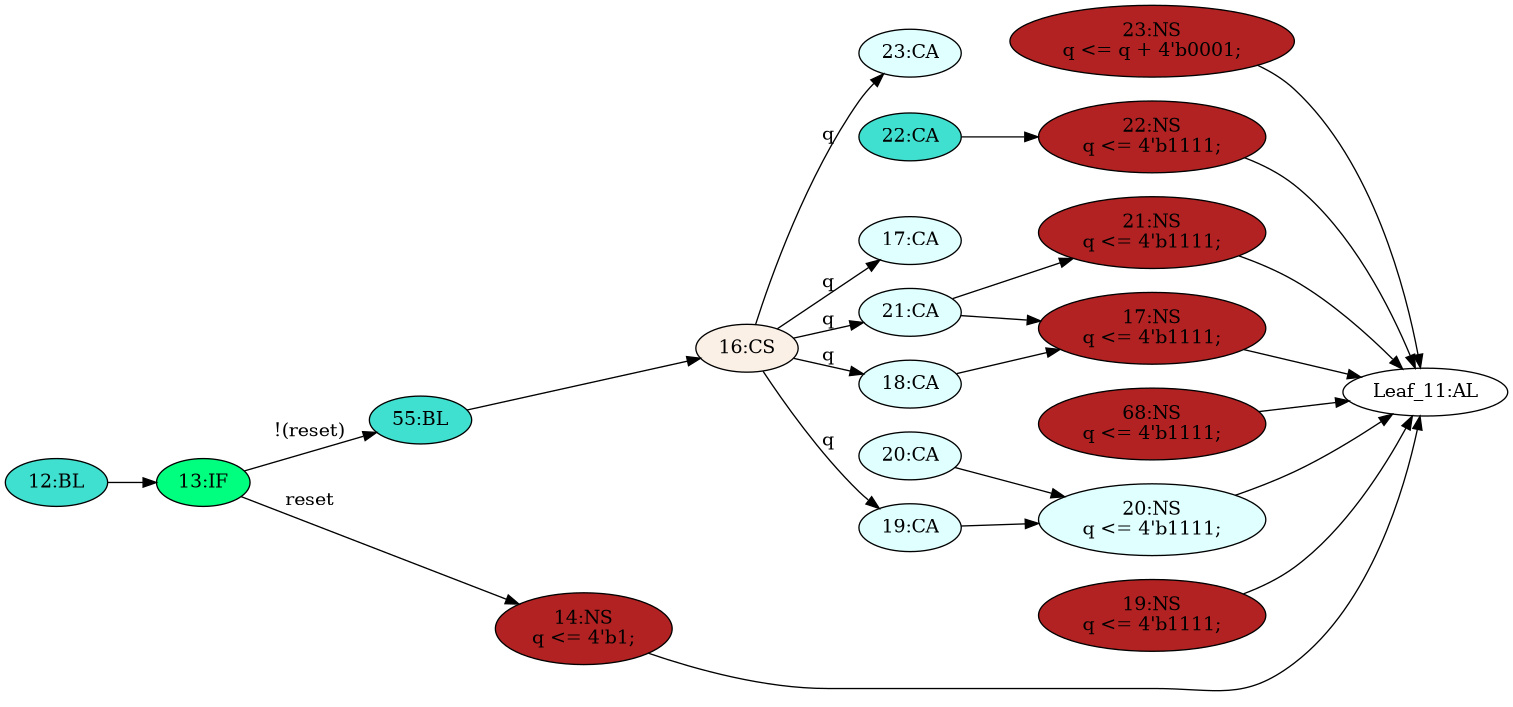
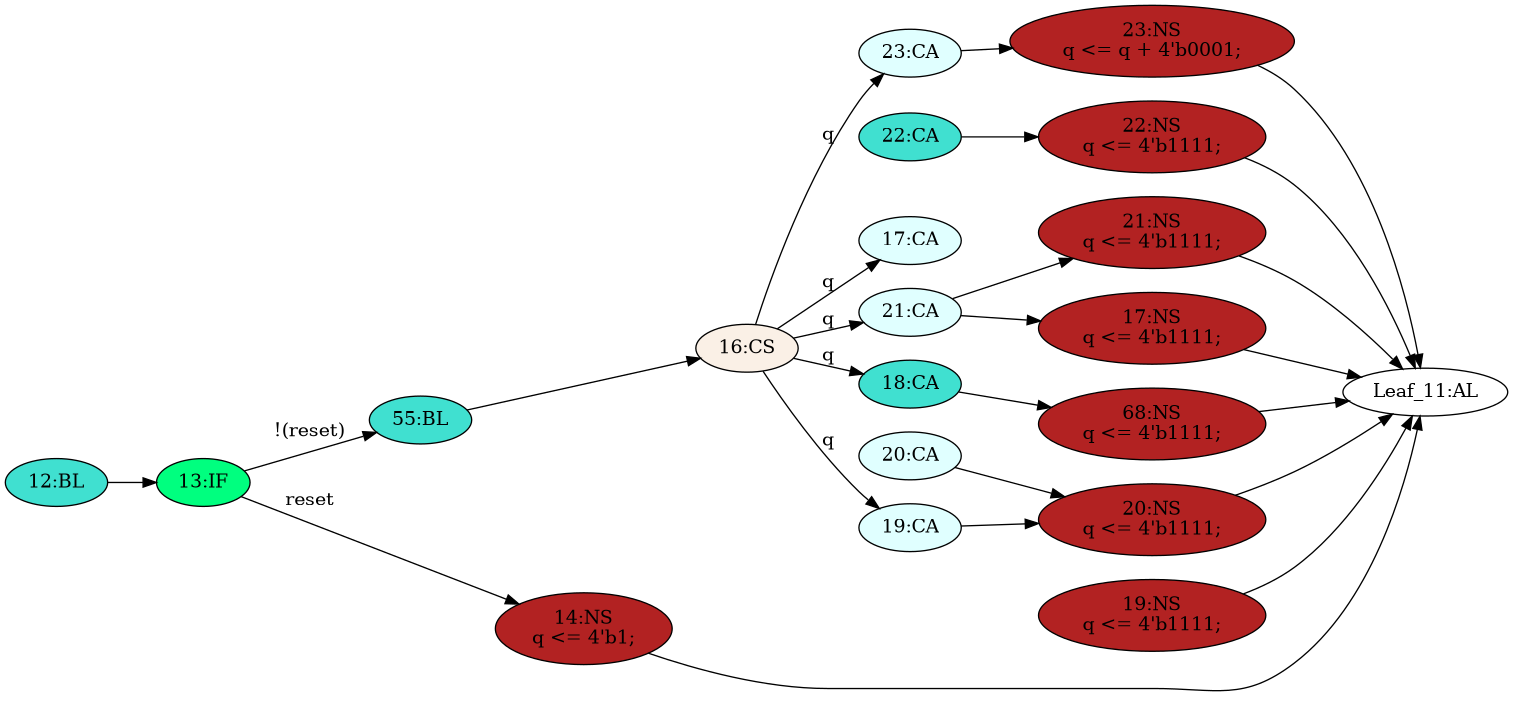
edge "23:CA" -> "23:NS q <= q + 4'b0001;": added
edge "18:CA" -> "17:NS q <= 4'b1111;": now "18:CA" -> "68:NS q <= 4'b1111;"
node "18:CA": fillcolor lightcyan -> turquoise
node "20:NS q <= 4'b1111;": fillcolor lightcyan -> firebrick
